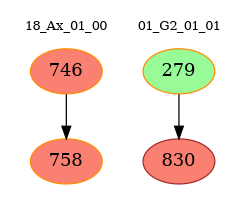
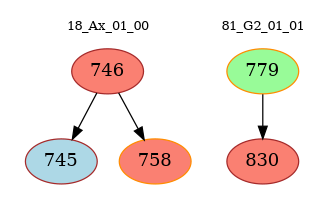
cluster "01_G2_01_01": label "01_G2_01_01" -> "81_G2_01_01"
node "746": color darkorange -> brown
node "279": label "279" -> "779"
node "745": added
